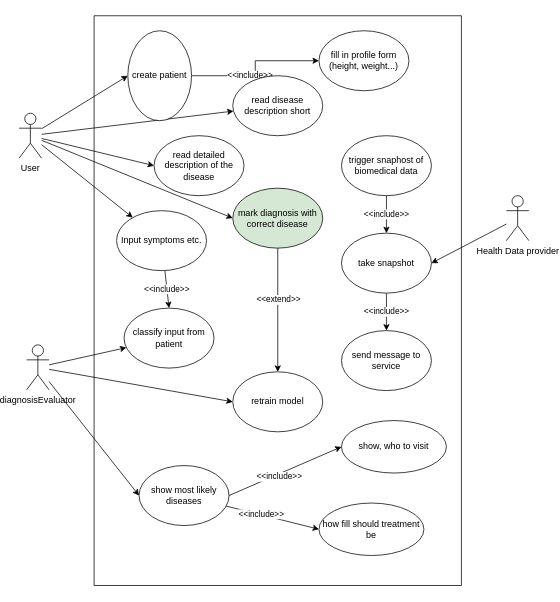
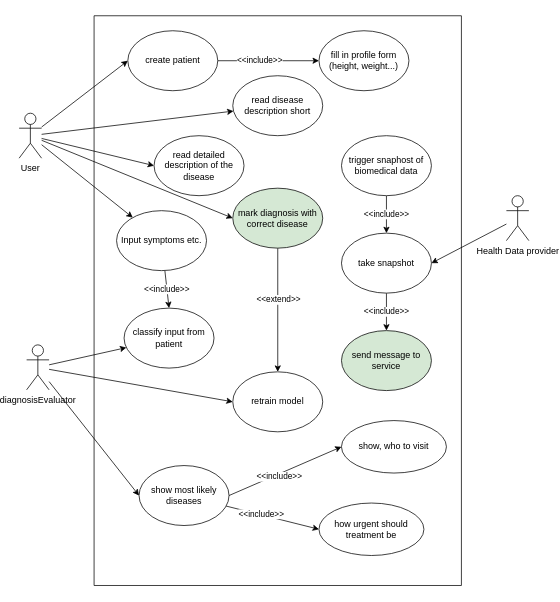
node "create patient": size 64x90 -> 90x60
node "send message to service": fillcolor #ffffff -> #d5e8d4
node "how fill should treatment be": label "how fill should treatment be" -> "how urgent should treatment be"
